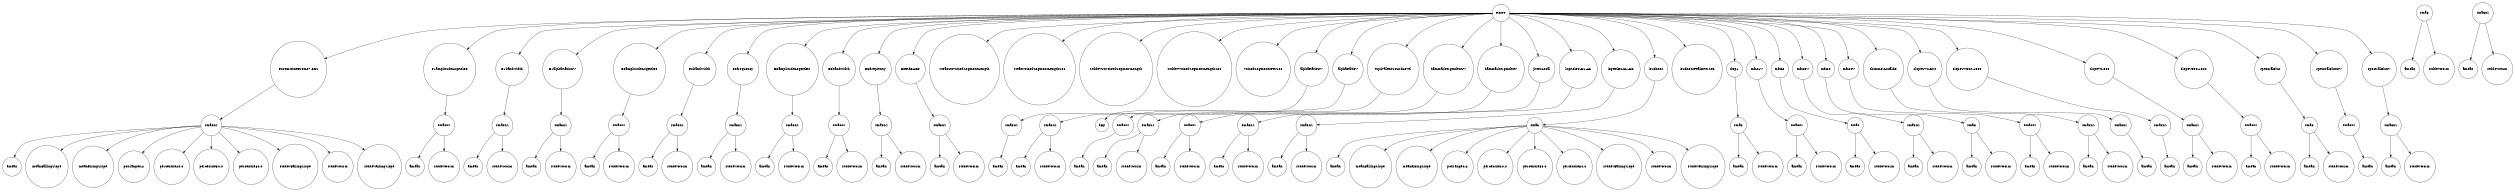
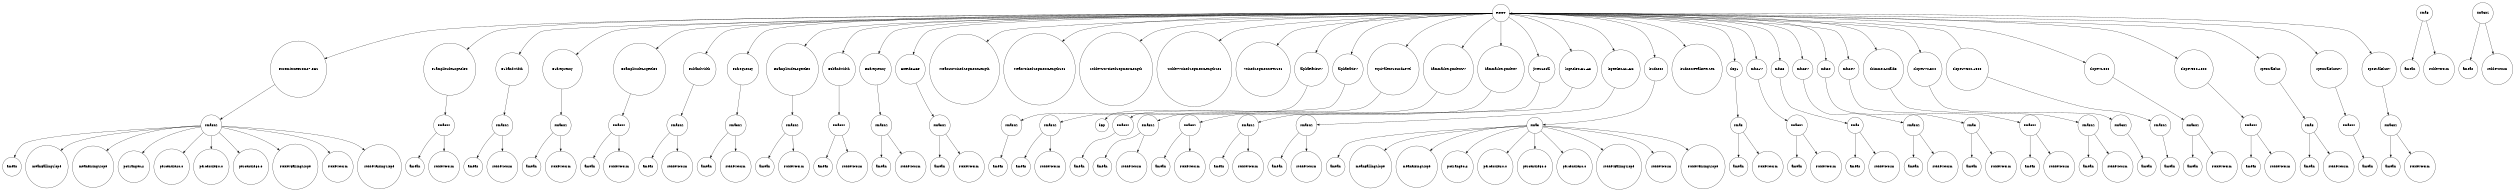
edge "ROOT" -> "slopeUV500-1500": reversed
node "F1alphaRatioUV": label "F1alphaRatioUV" -> "F1frequency"
